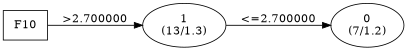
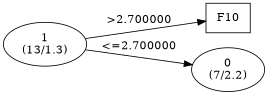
edge "F10" -> "1 (13/1.3)": reversed
node "0 (7/1.2)": label "0 (7/1.2)" -> "0 (7/2.2)"
